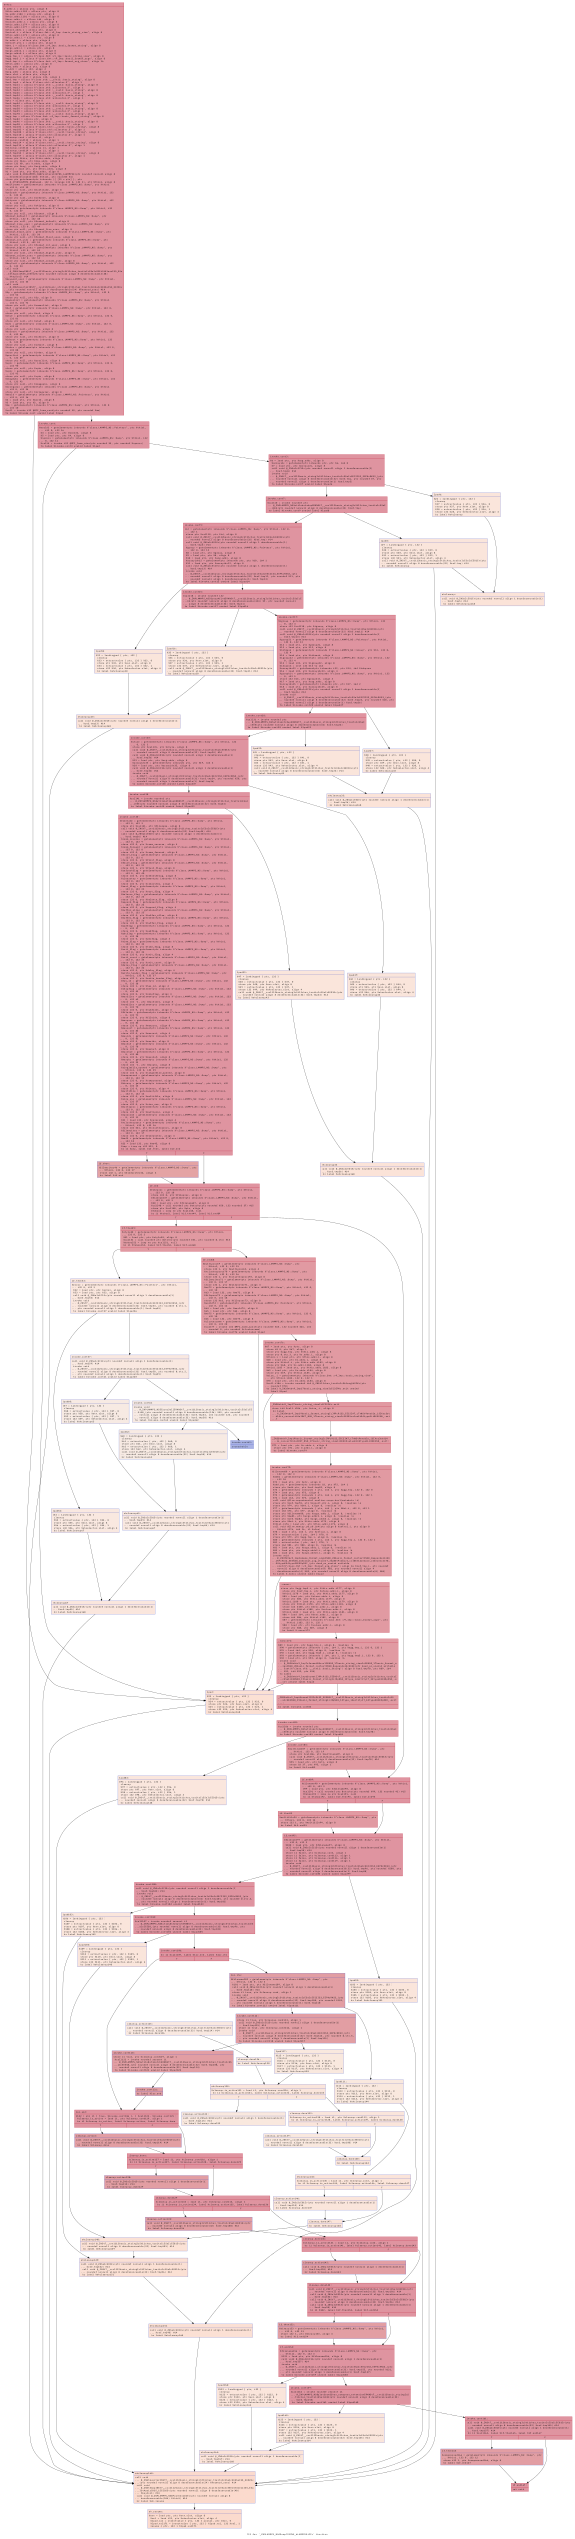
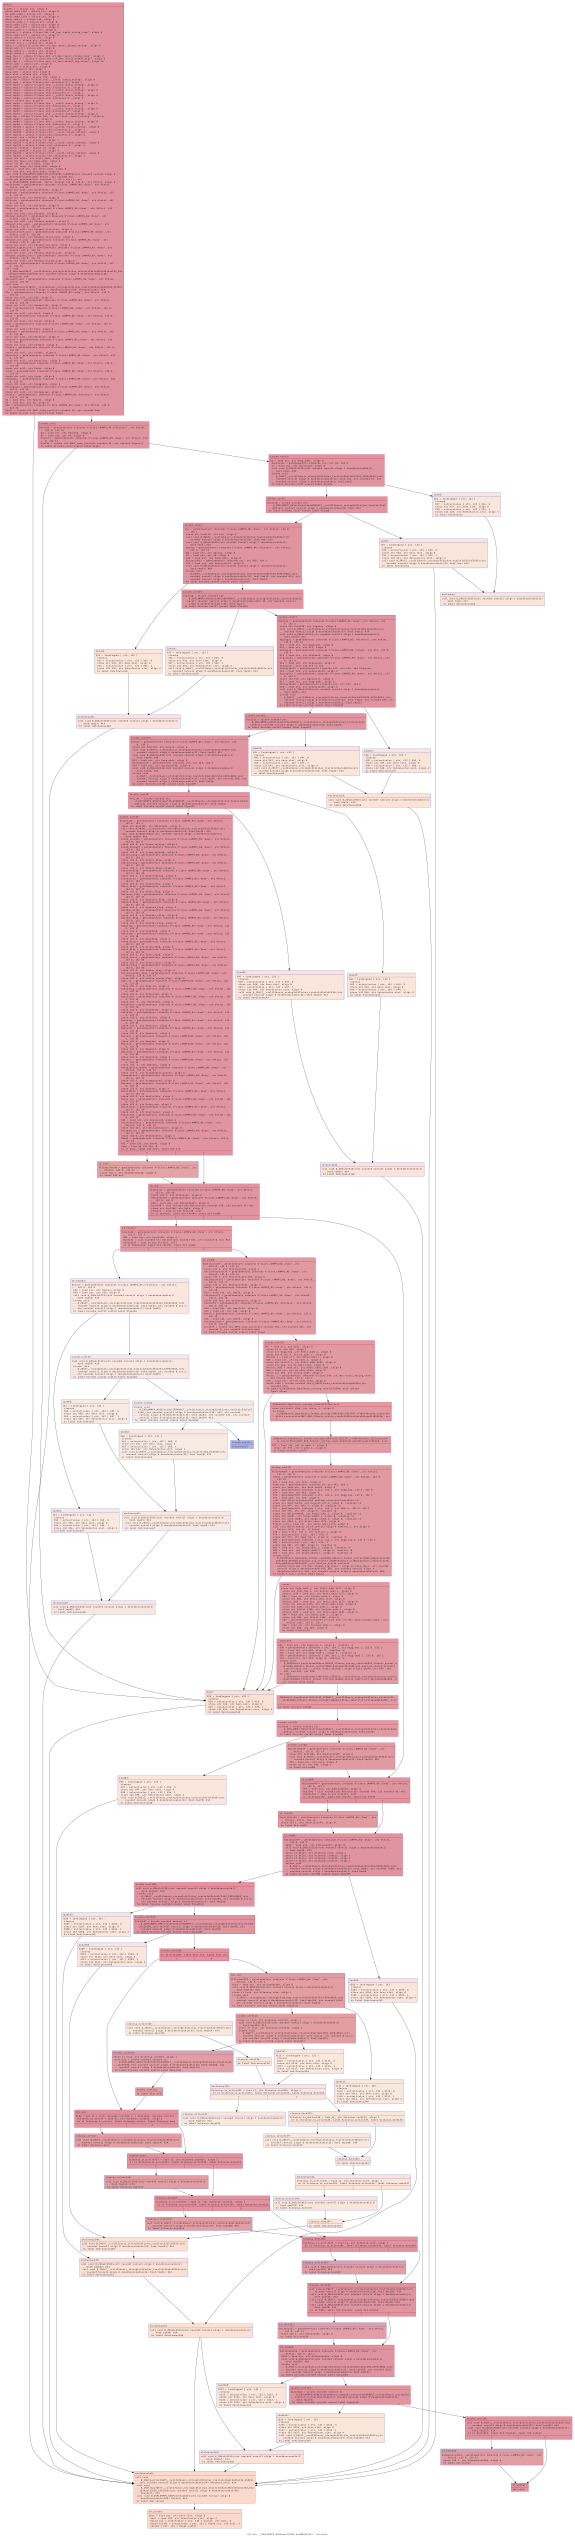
edge "lpad111:" -> "ehcleanup144:": removed
edge "lpad158:" -> "ehcleanup164:": now "ehcleanup151:" -> "ehcleanup164:"
